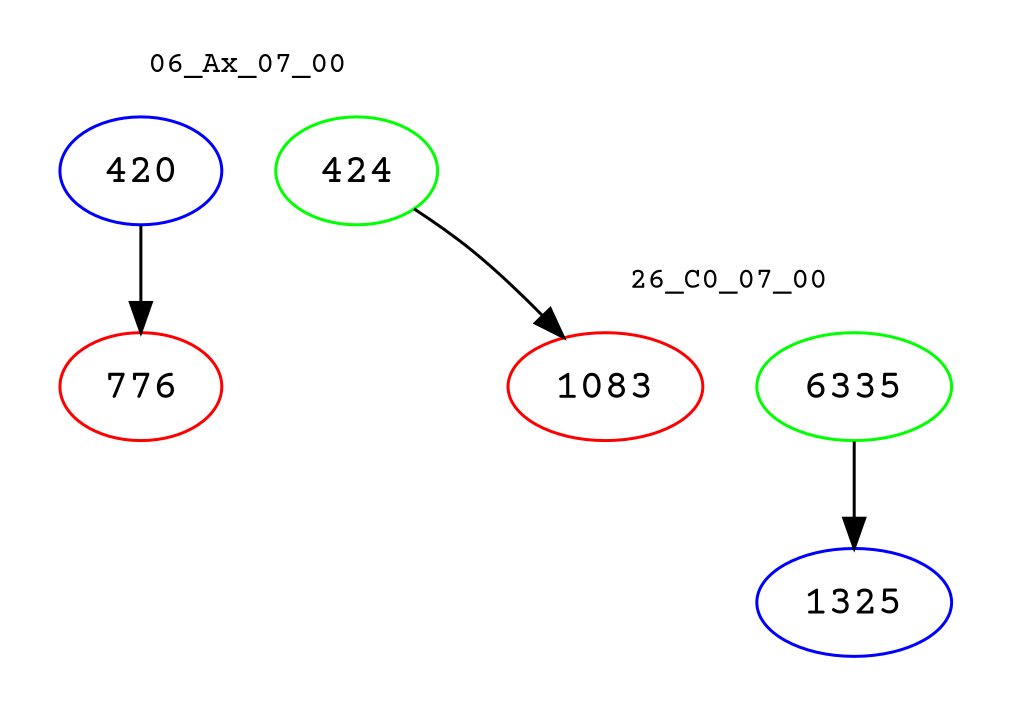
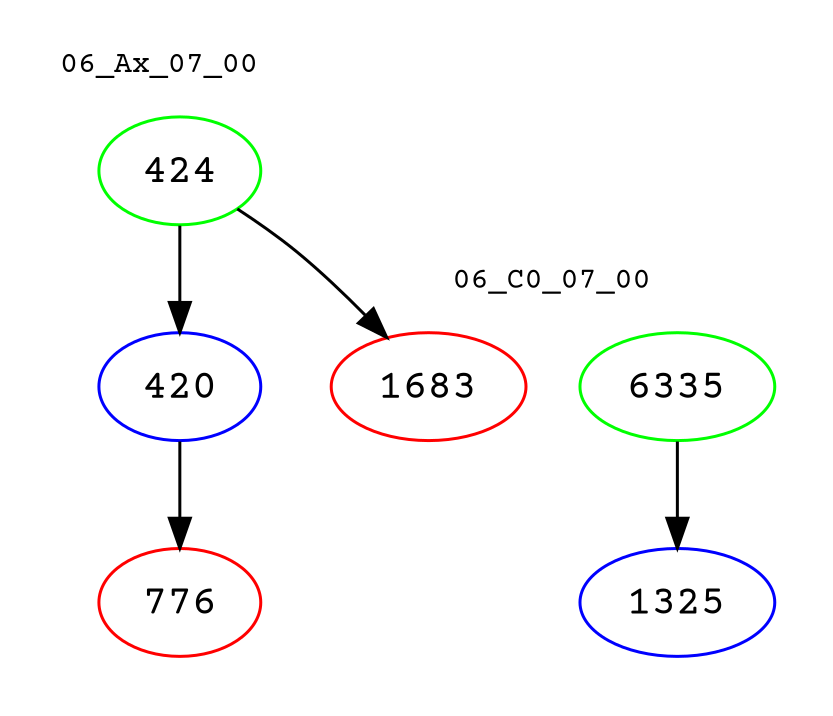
edge "424" -> "420": added
cluster "26_C0_07_00": label "26_C0_07_00" -> "06_C0_07_00"
node "1083": label "1083" -> "1683"
